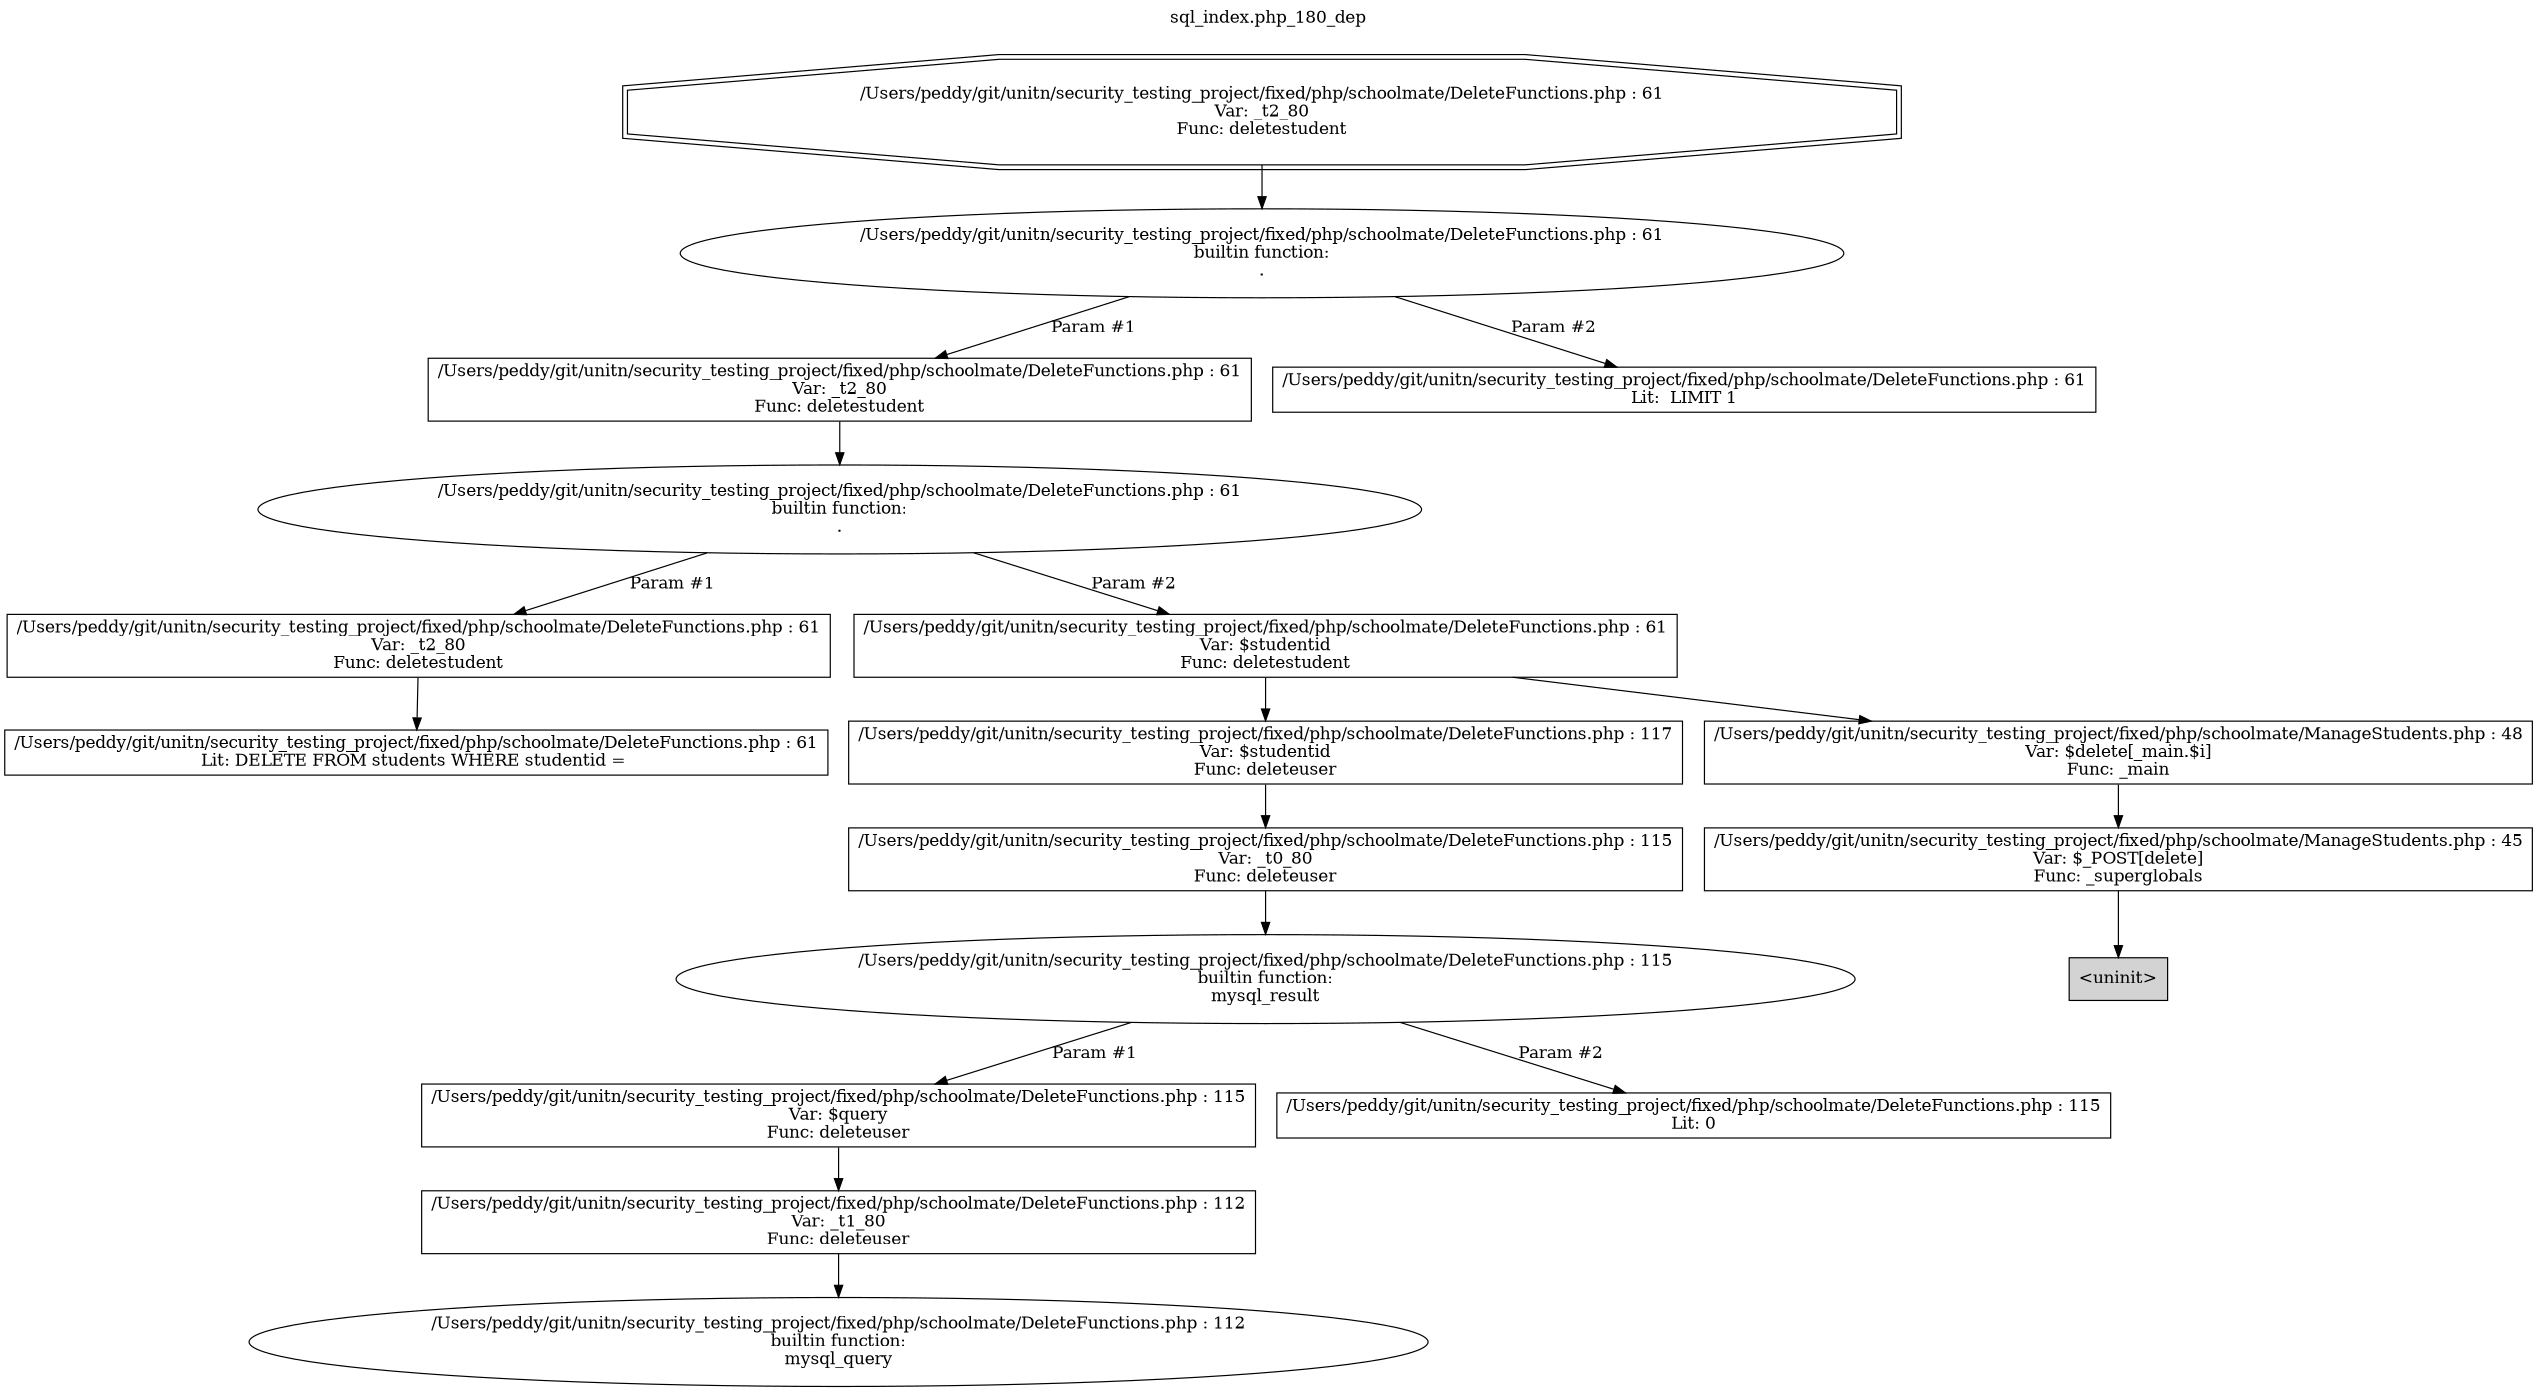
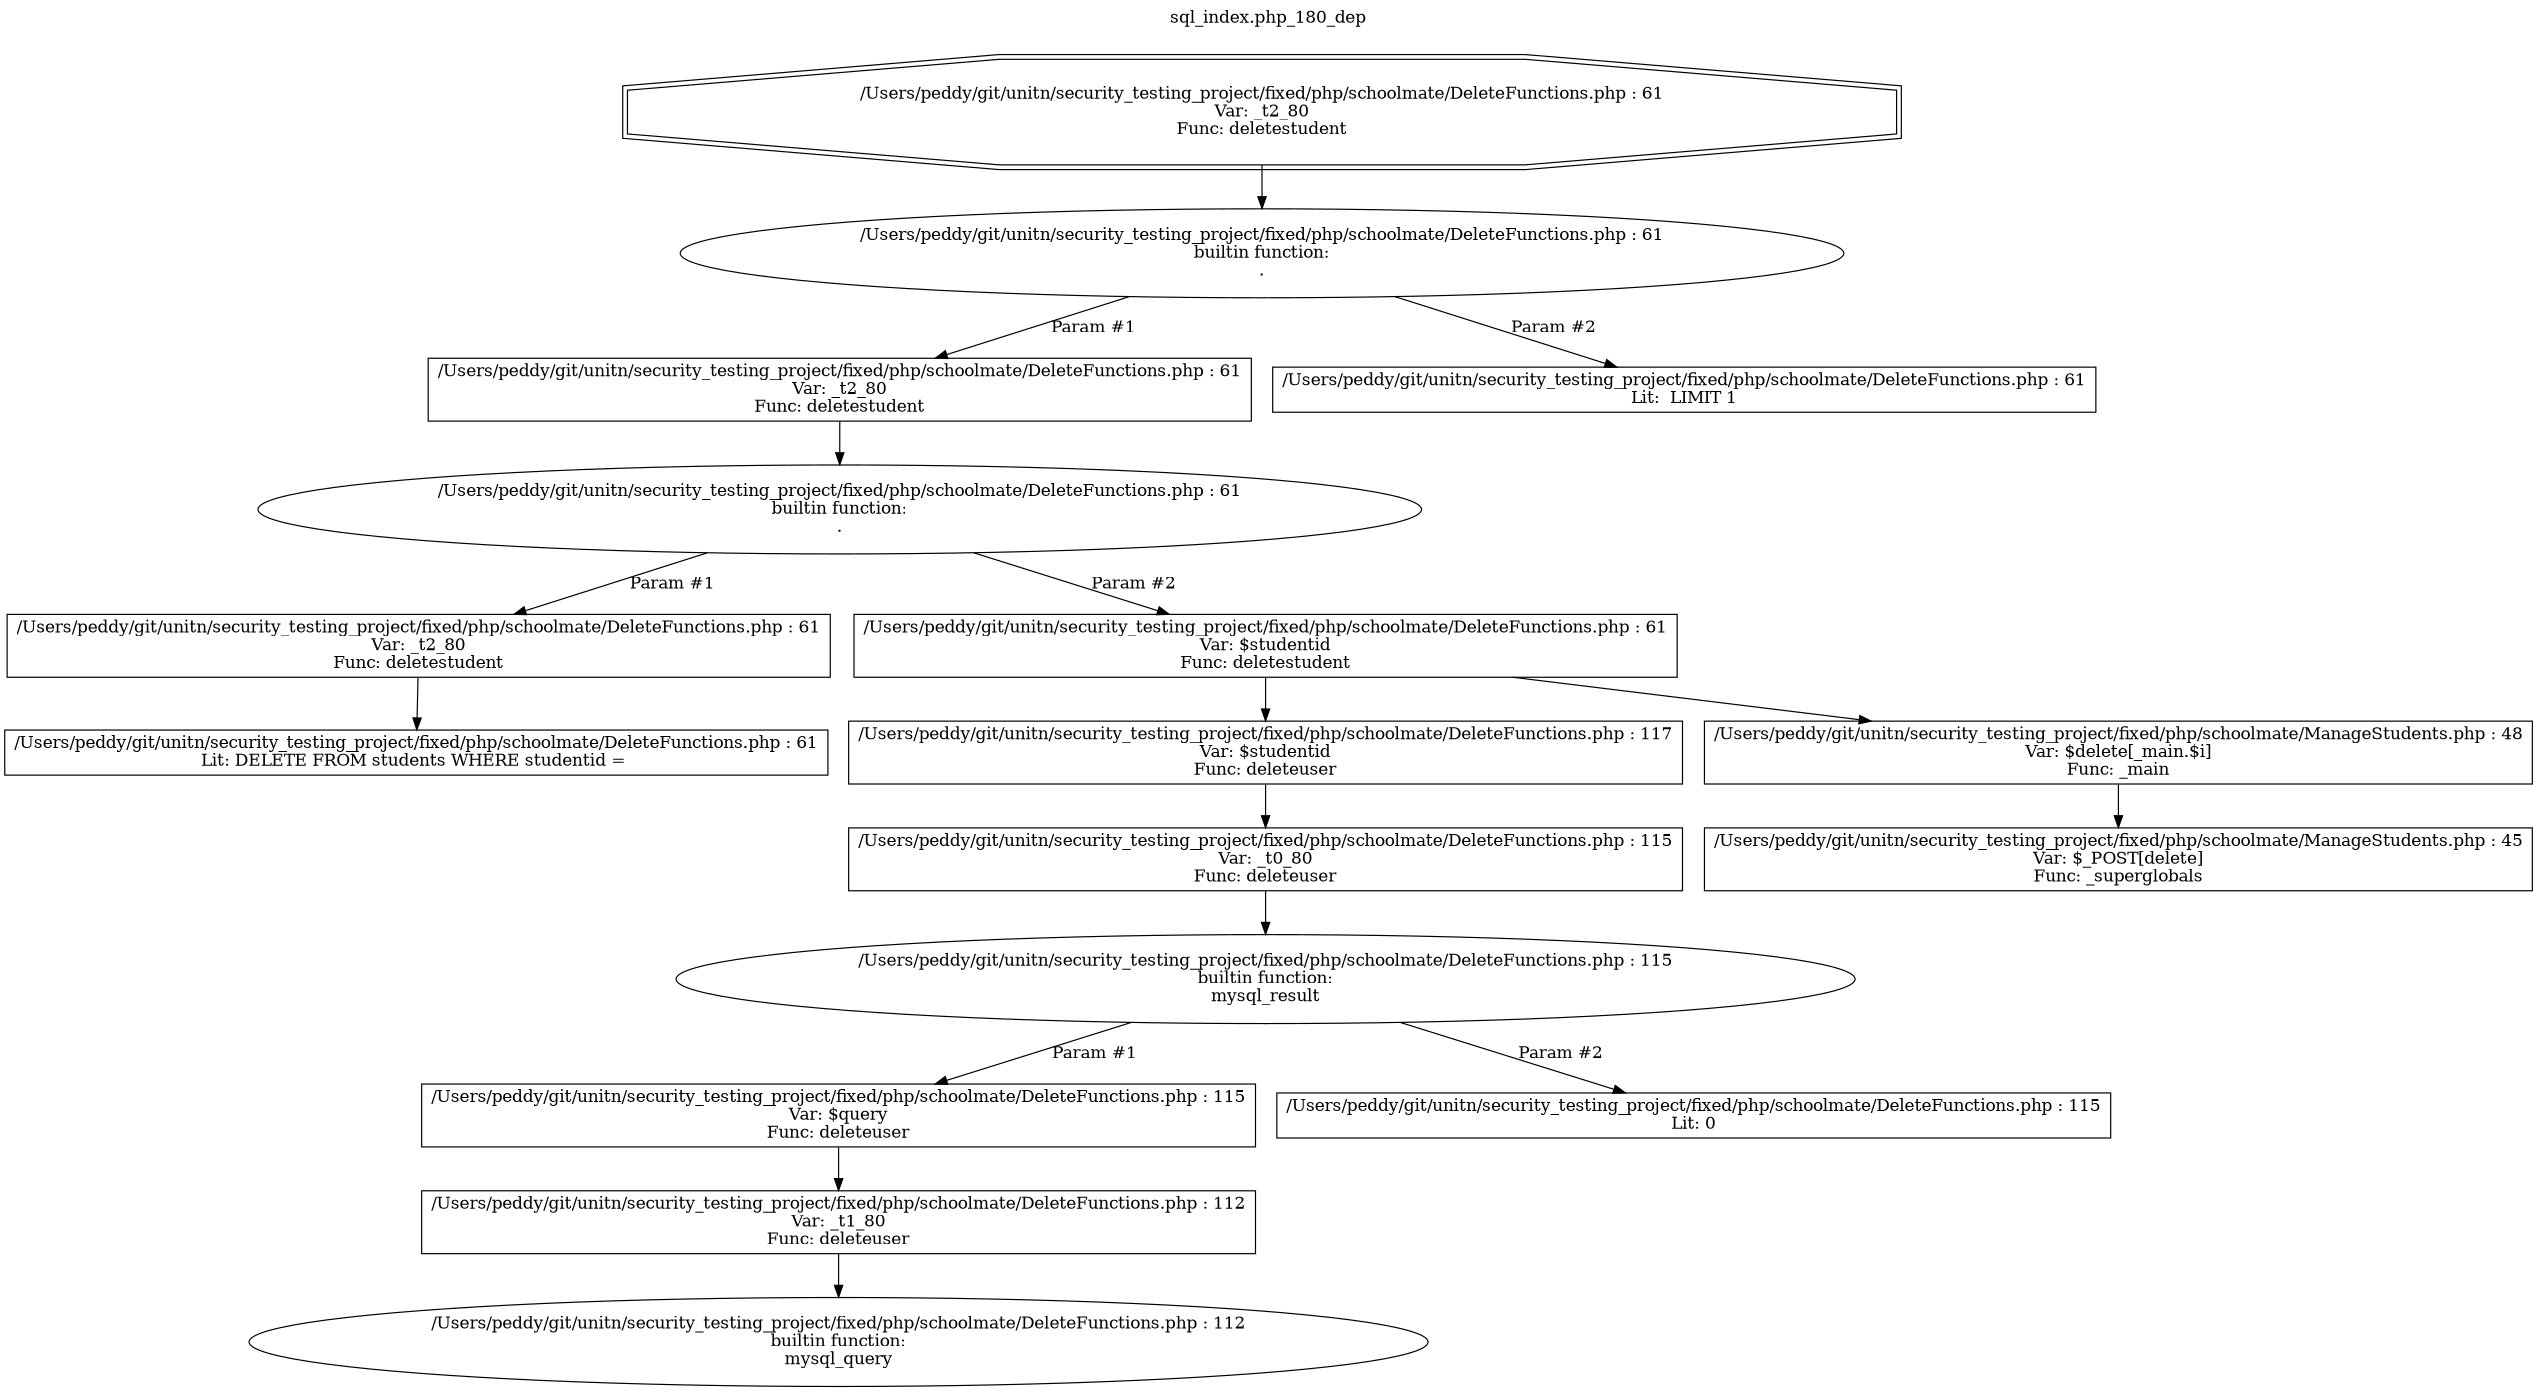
node "<uninit>": removed
